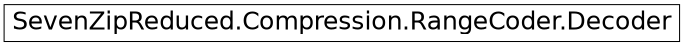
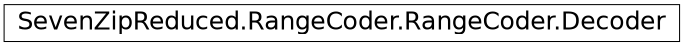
node "SevenZipReduced.Compression.RangeCoder.Decoder": label "SevenZipReduced.Compression.RangeCoder.Decoder" -> "SevenZipReduced.RangeCoder.RangeCoder.Decoder"
